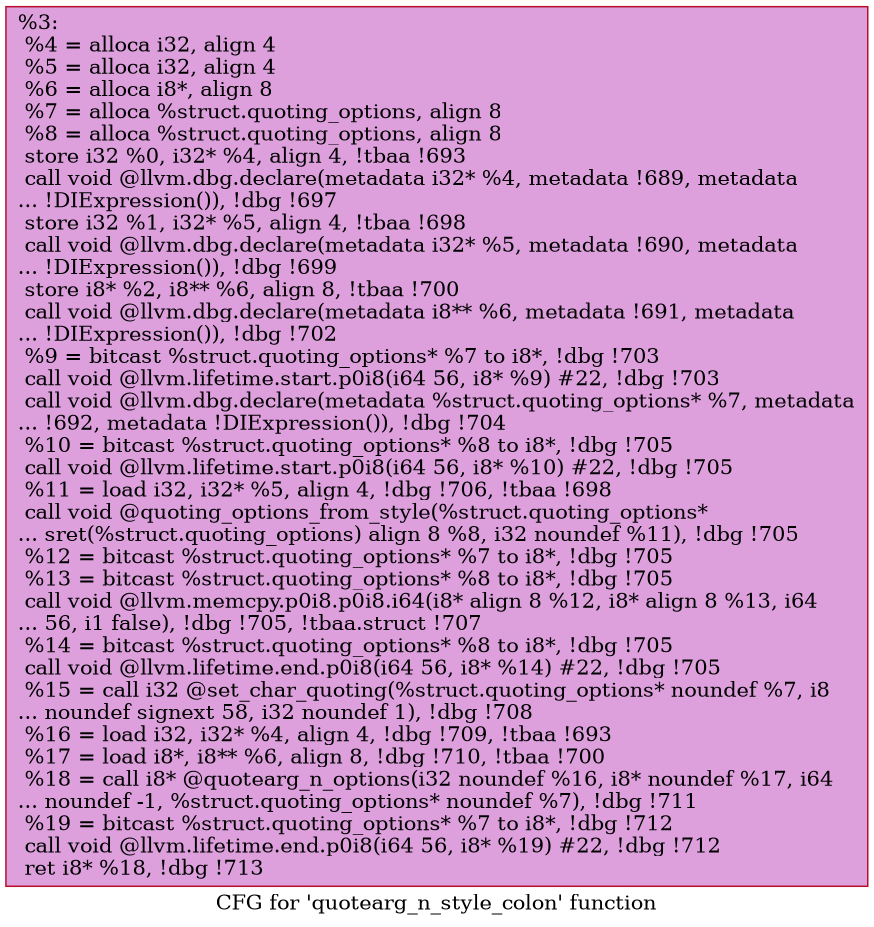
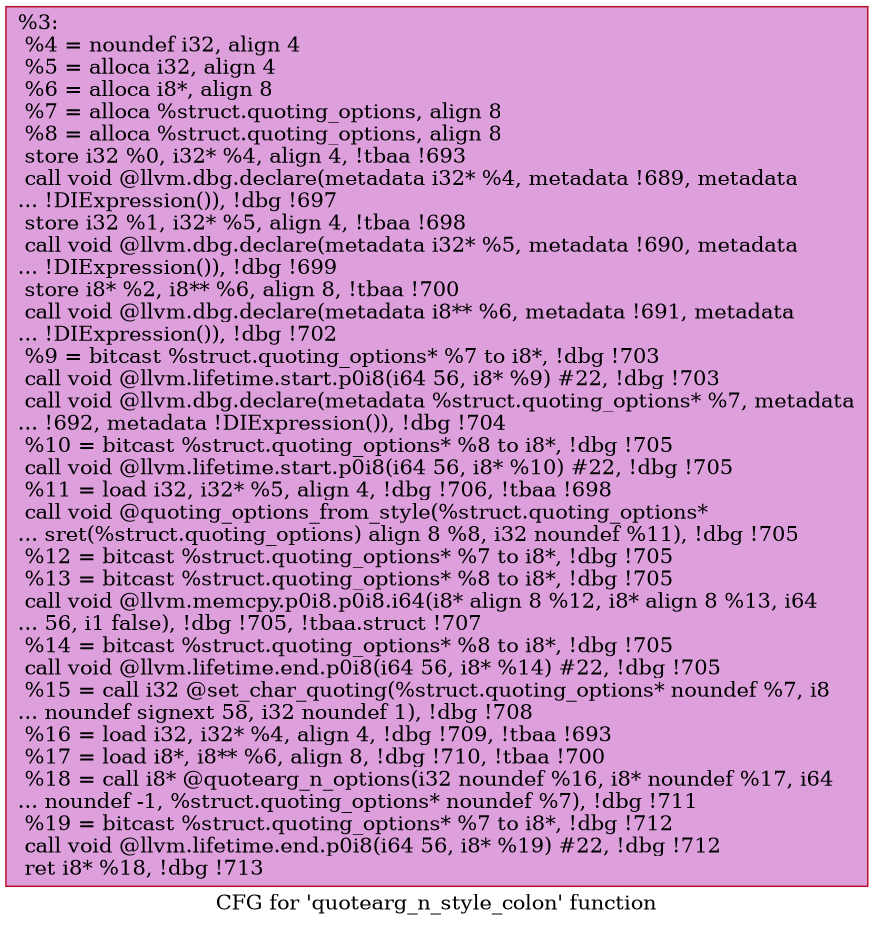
node "%3:": text "%4 = alloca i32, align 4" -> "%4 = noundef i32, align 4"
